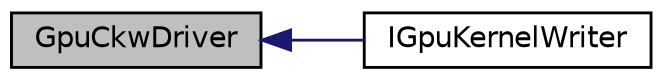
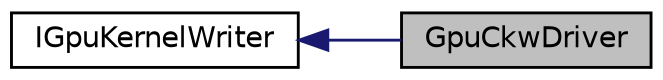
edge "IGpuKernelWriter" -> "GpuCkwDriver": reversed
